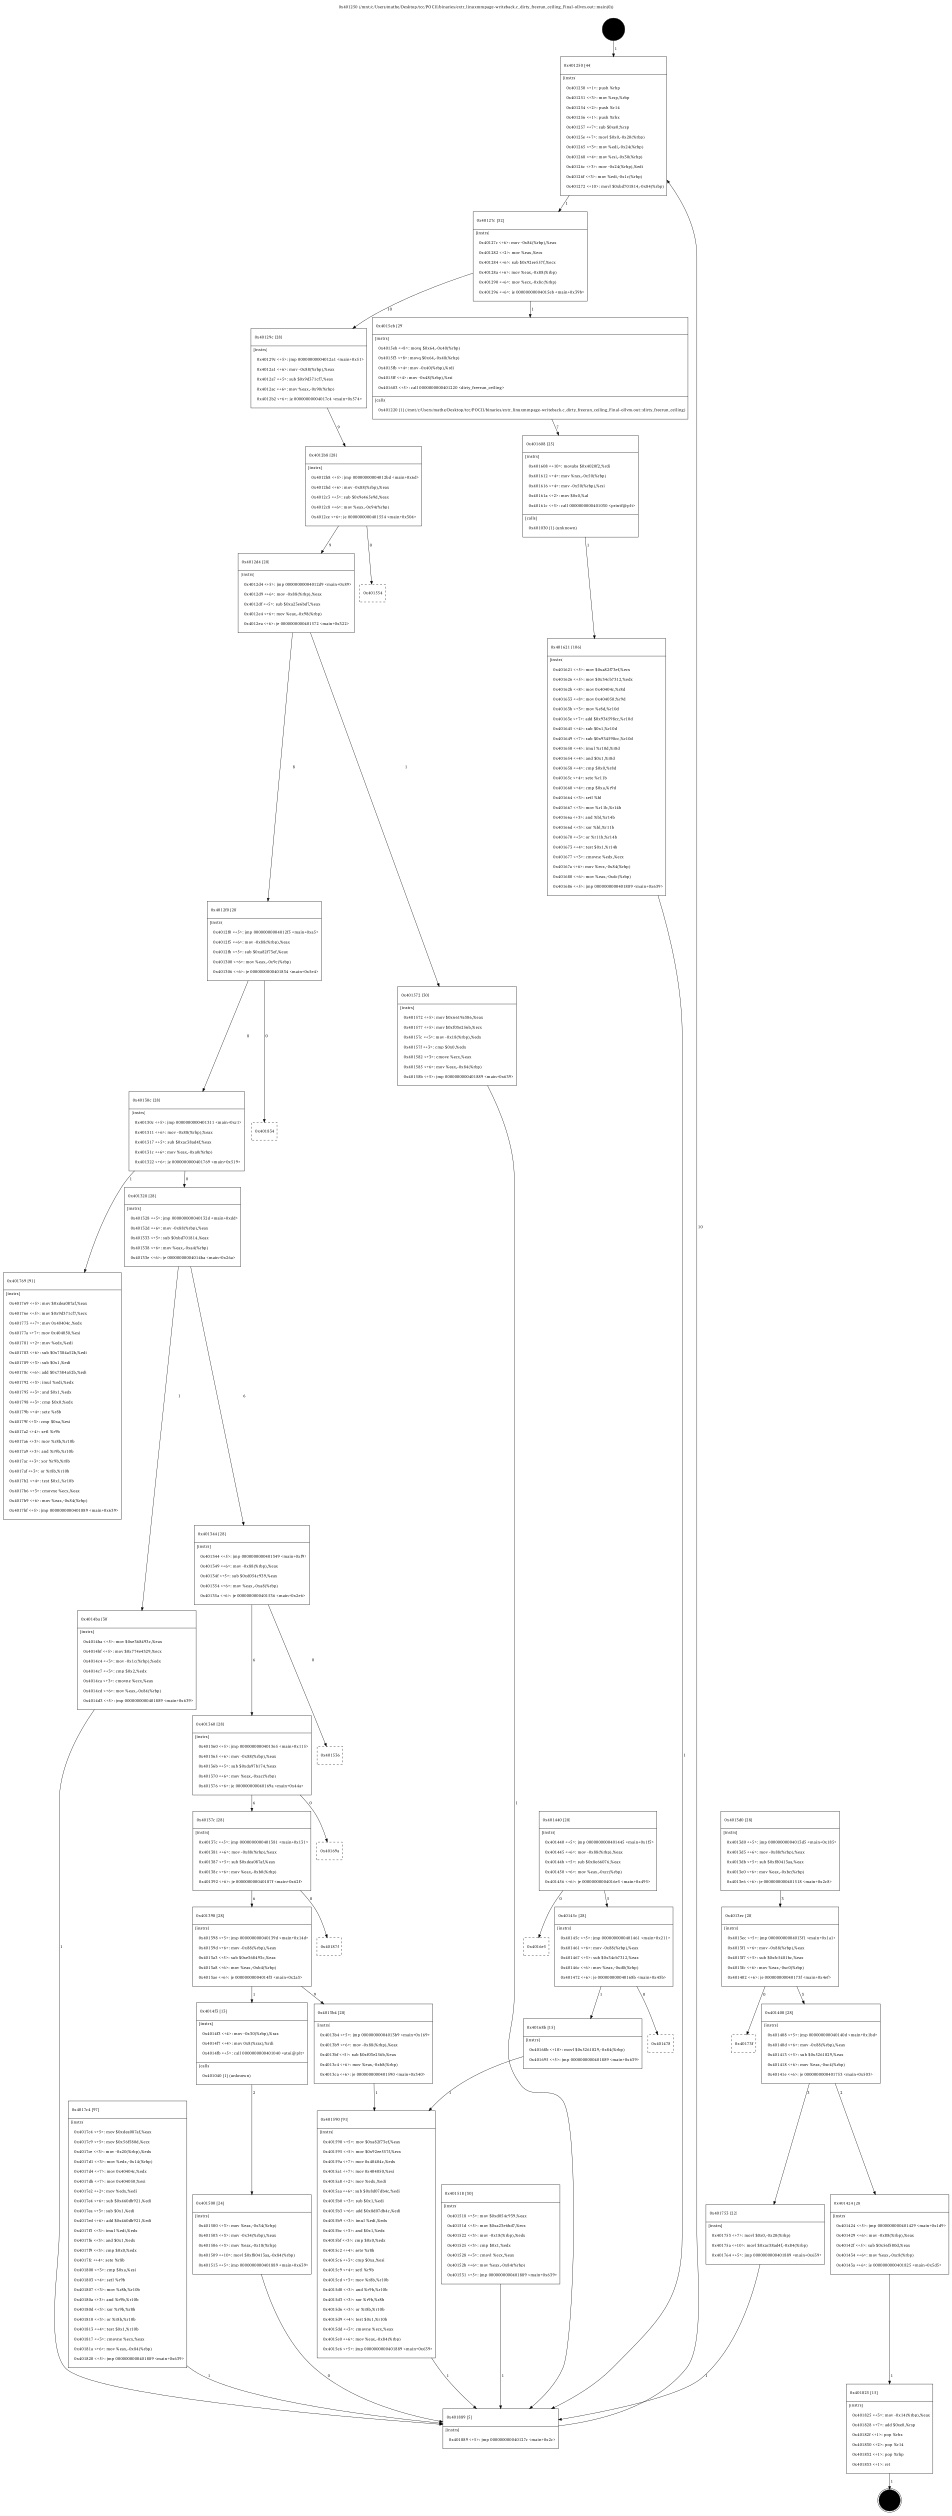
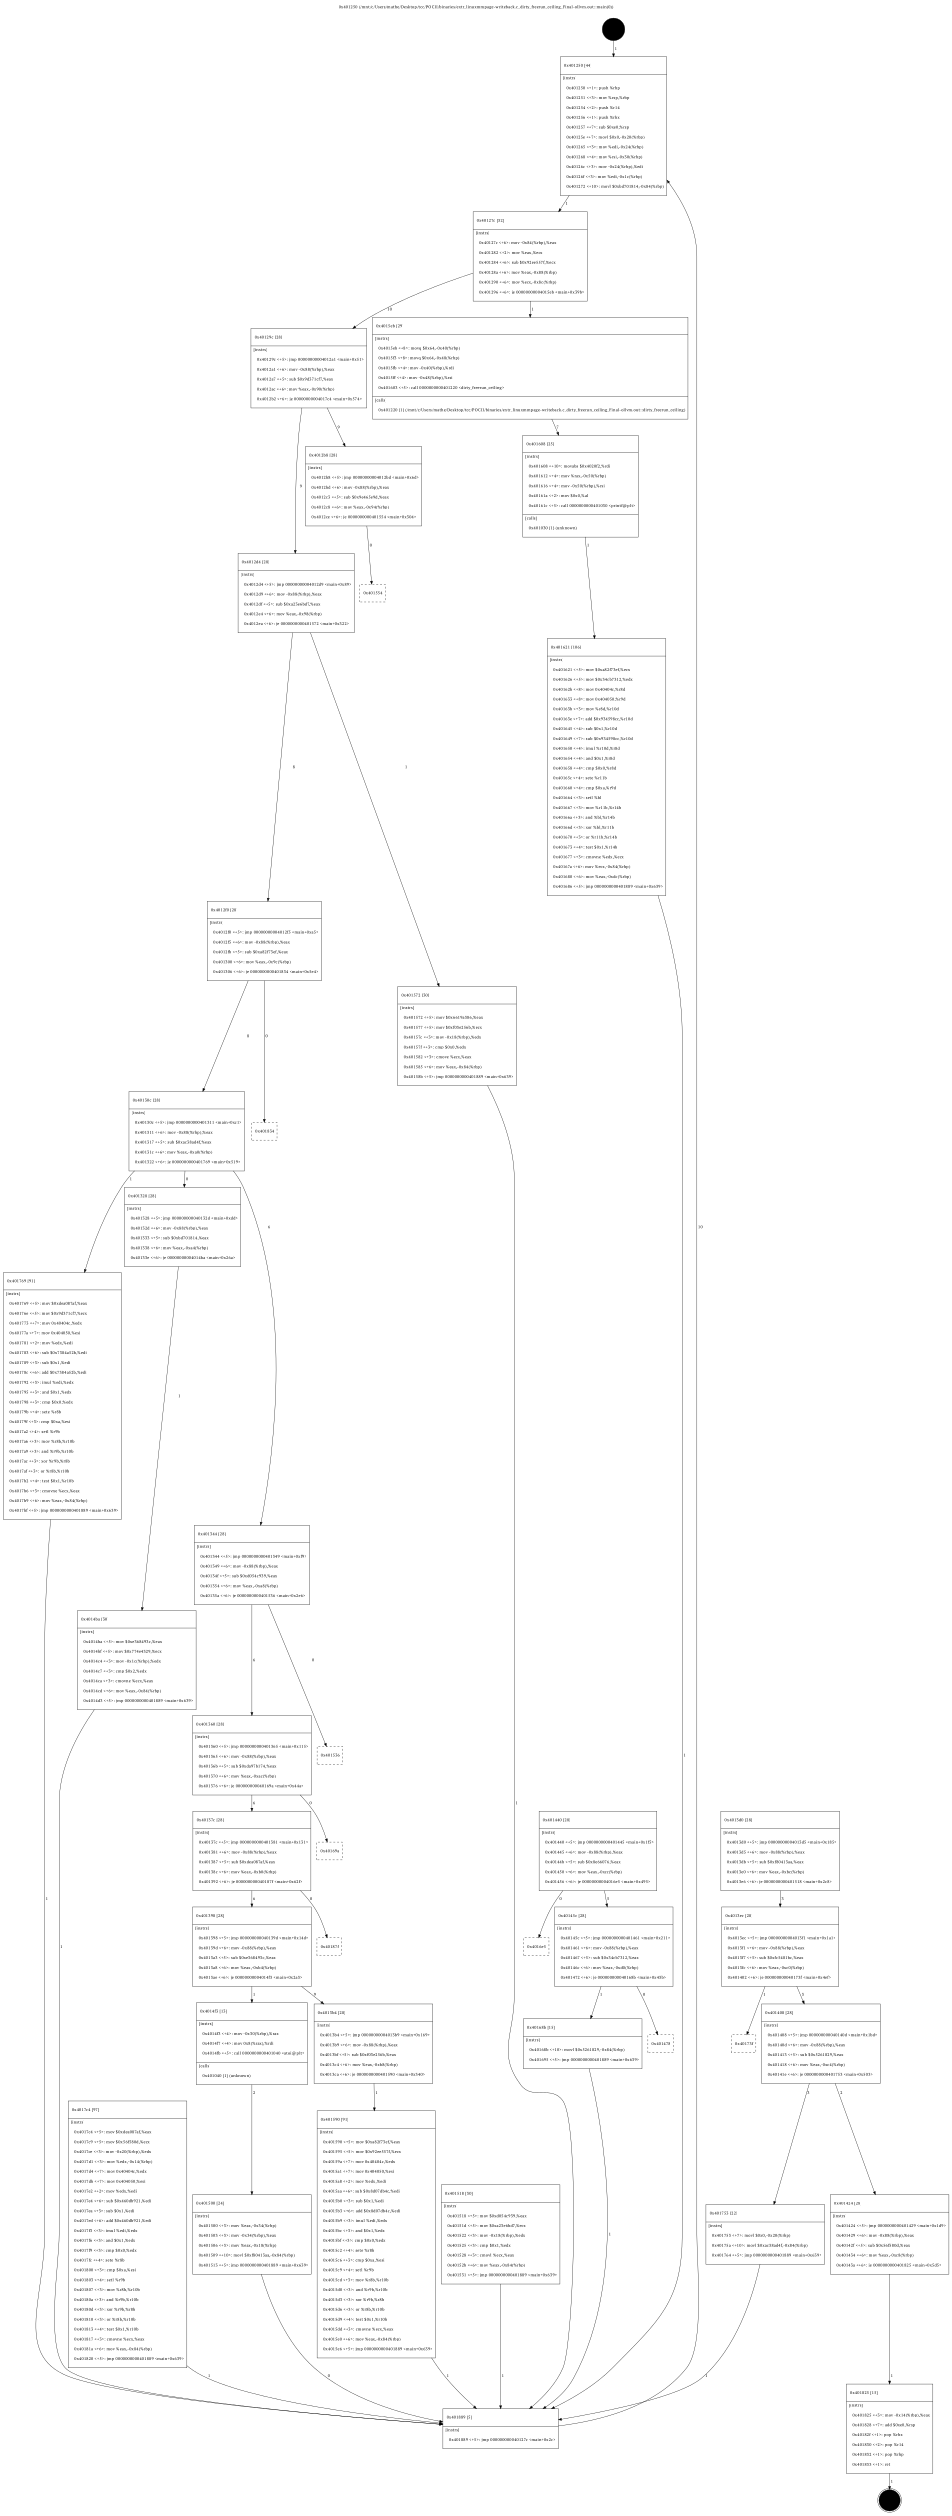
edge "0x4012b8 [28]" -> "0x4012d4 [28]": now "0x40129c [28]" -> "0x4012d4 [28]"
edge "0x401328 [28]" -> "0x401344 [28]": now "0x40130c [28]" -> "0x401344 [28]"
edge "0x4013ec [28]" -> "0x40173f": label " 0" -> " 1"
edge "0x40168b [15]" -> "0x401590 [91]": now "0x40168b [15]" -> "0x401889 [5]"
edge "0x401769 [91]" -> "0x401889 [5]": added, label "1"
